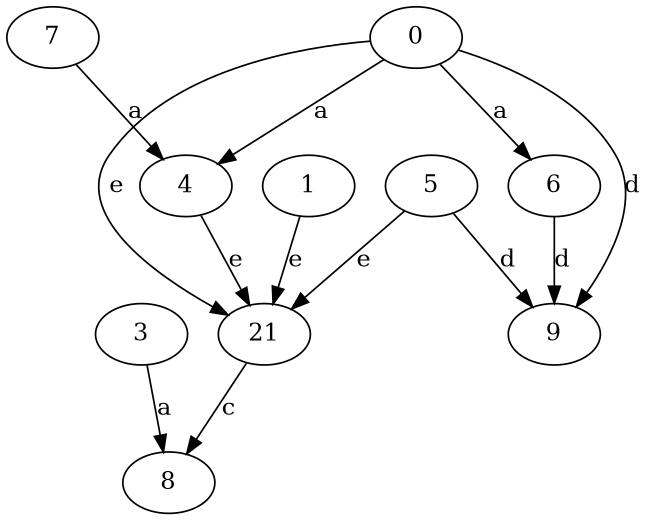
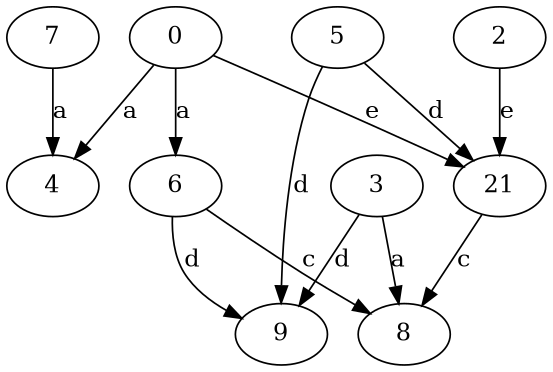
edge "0" -> "9": now "3" -> "9"
node "1": label "1" -> "2"
edge "4" -> "21": removed, label "e"
edge "6" -> "8": added, label "c"
edge "5" -> "21": label "e" -> "d"
